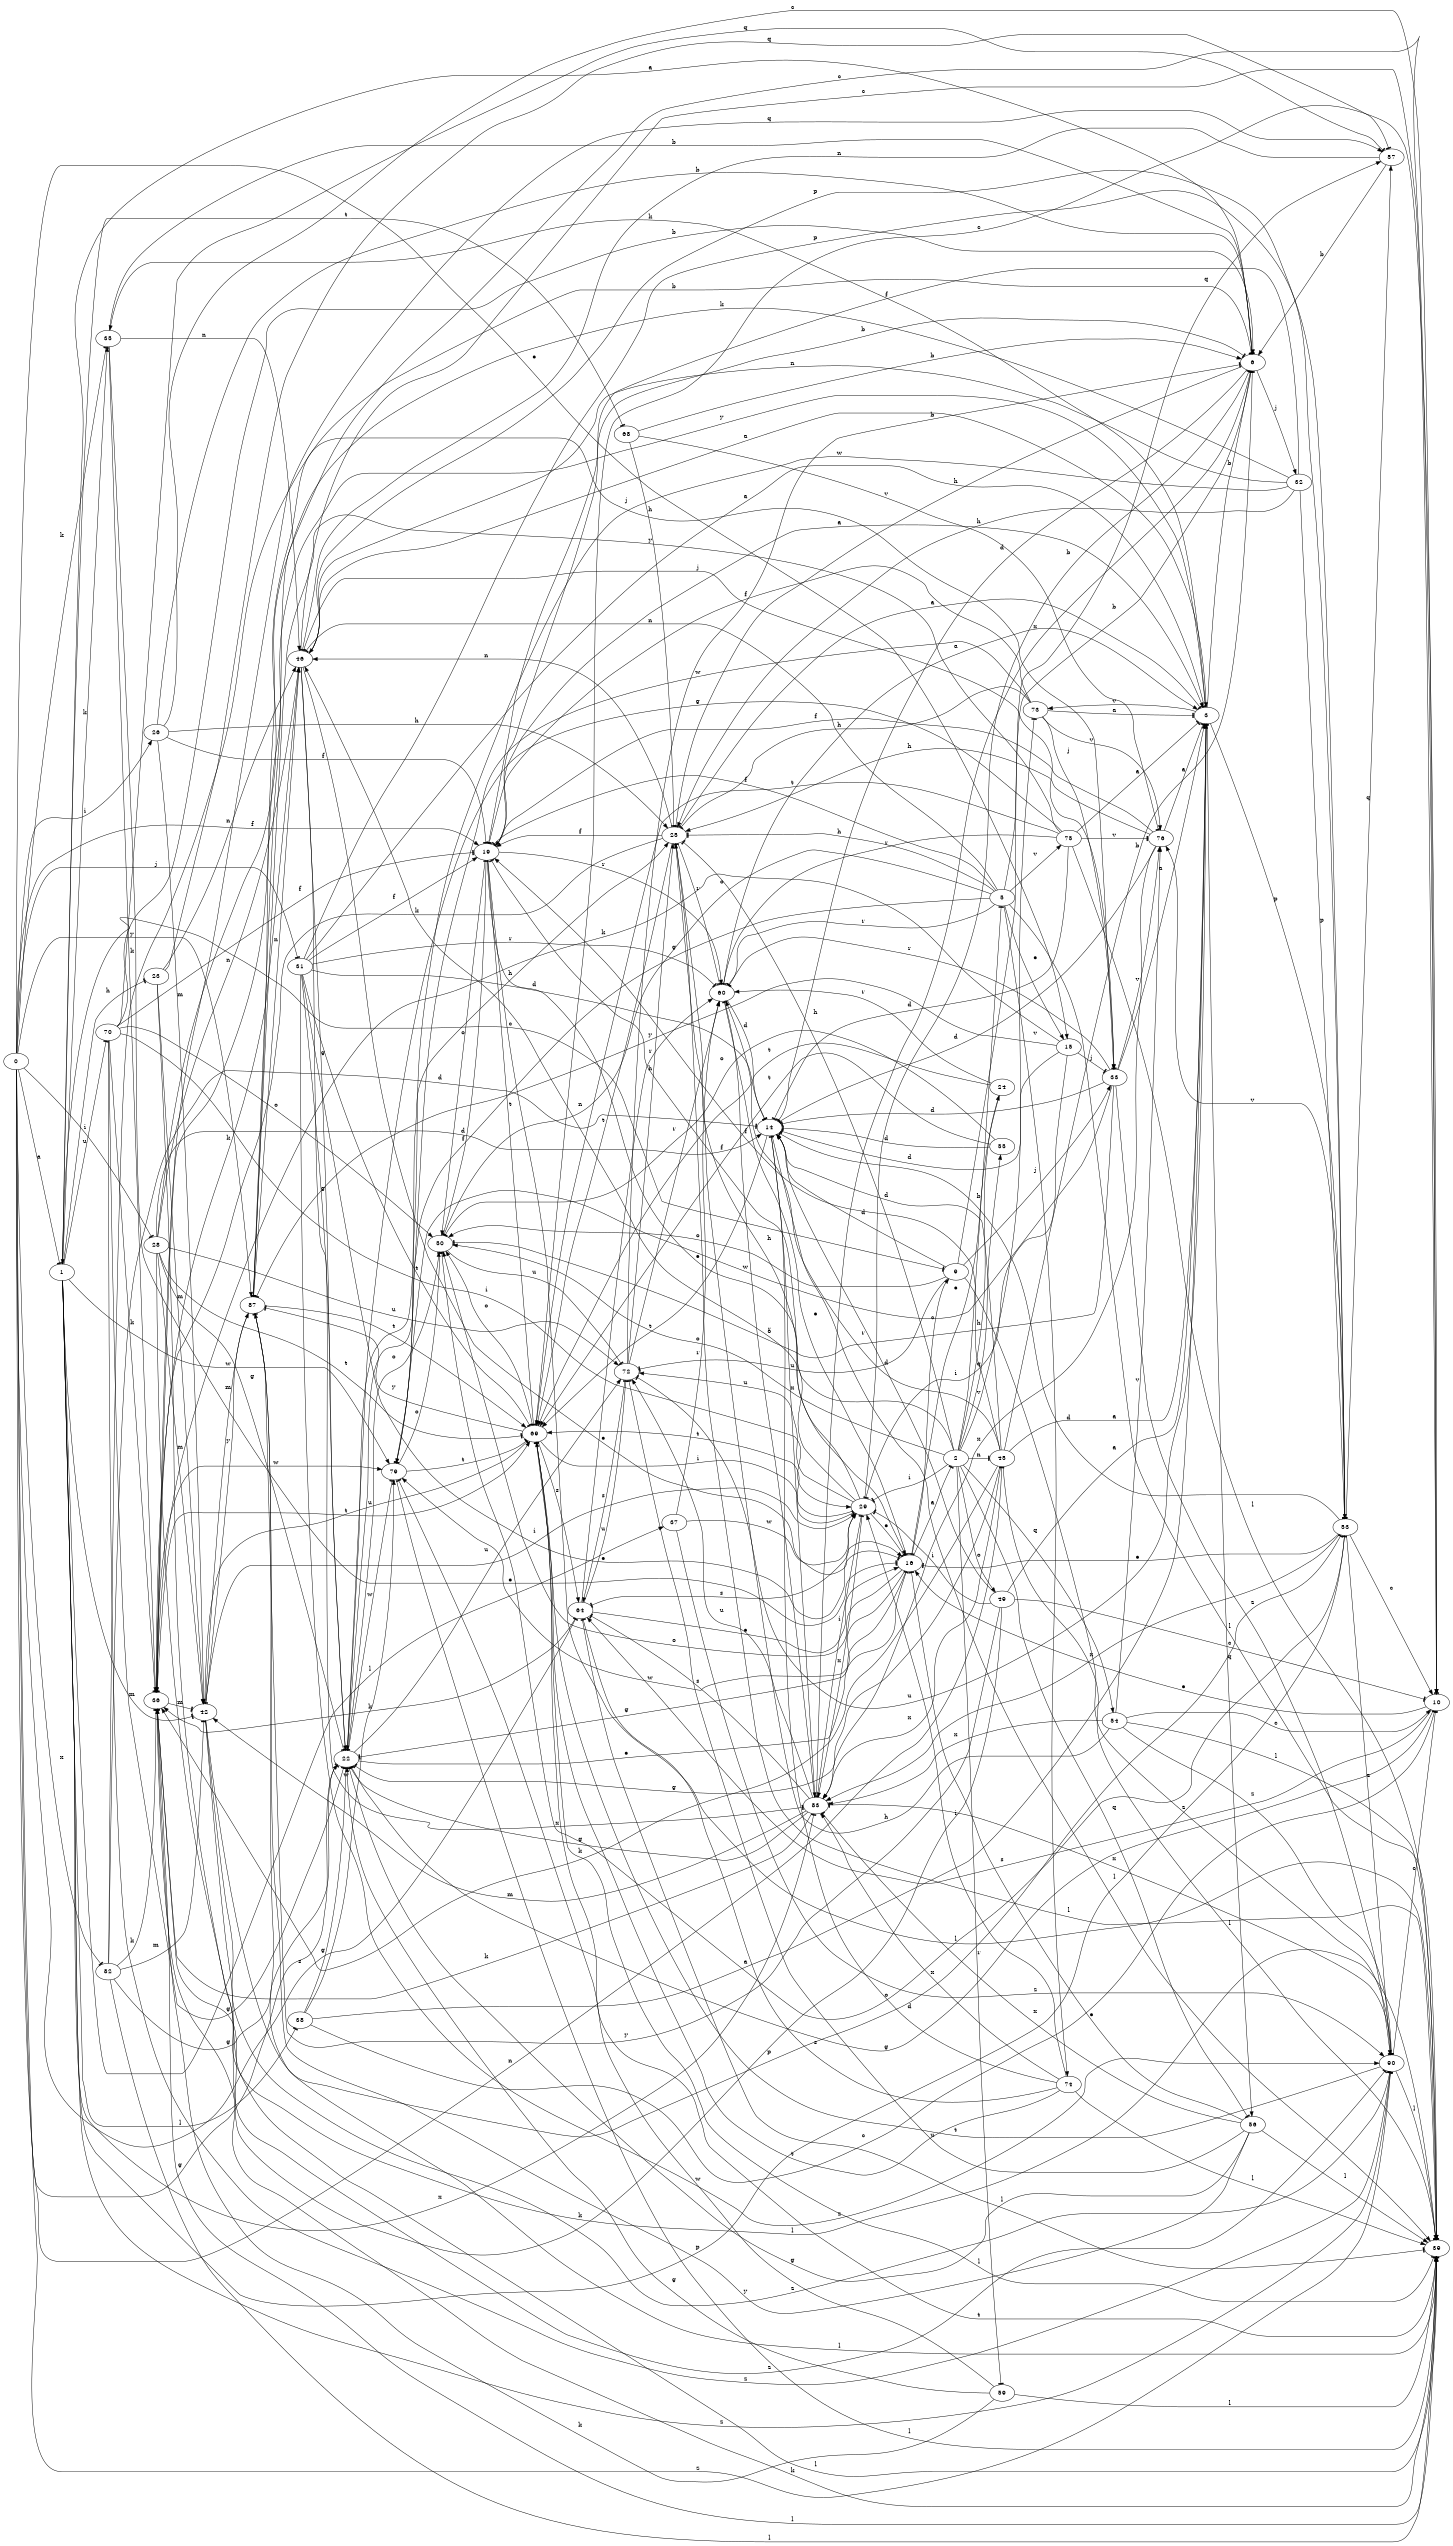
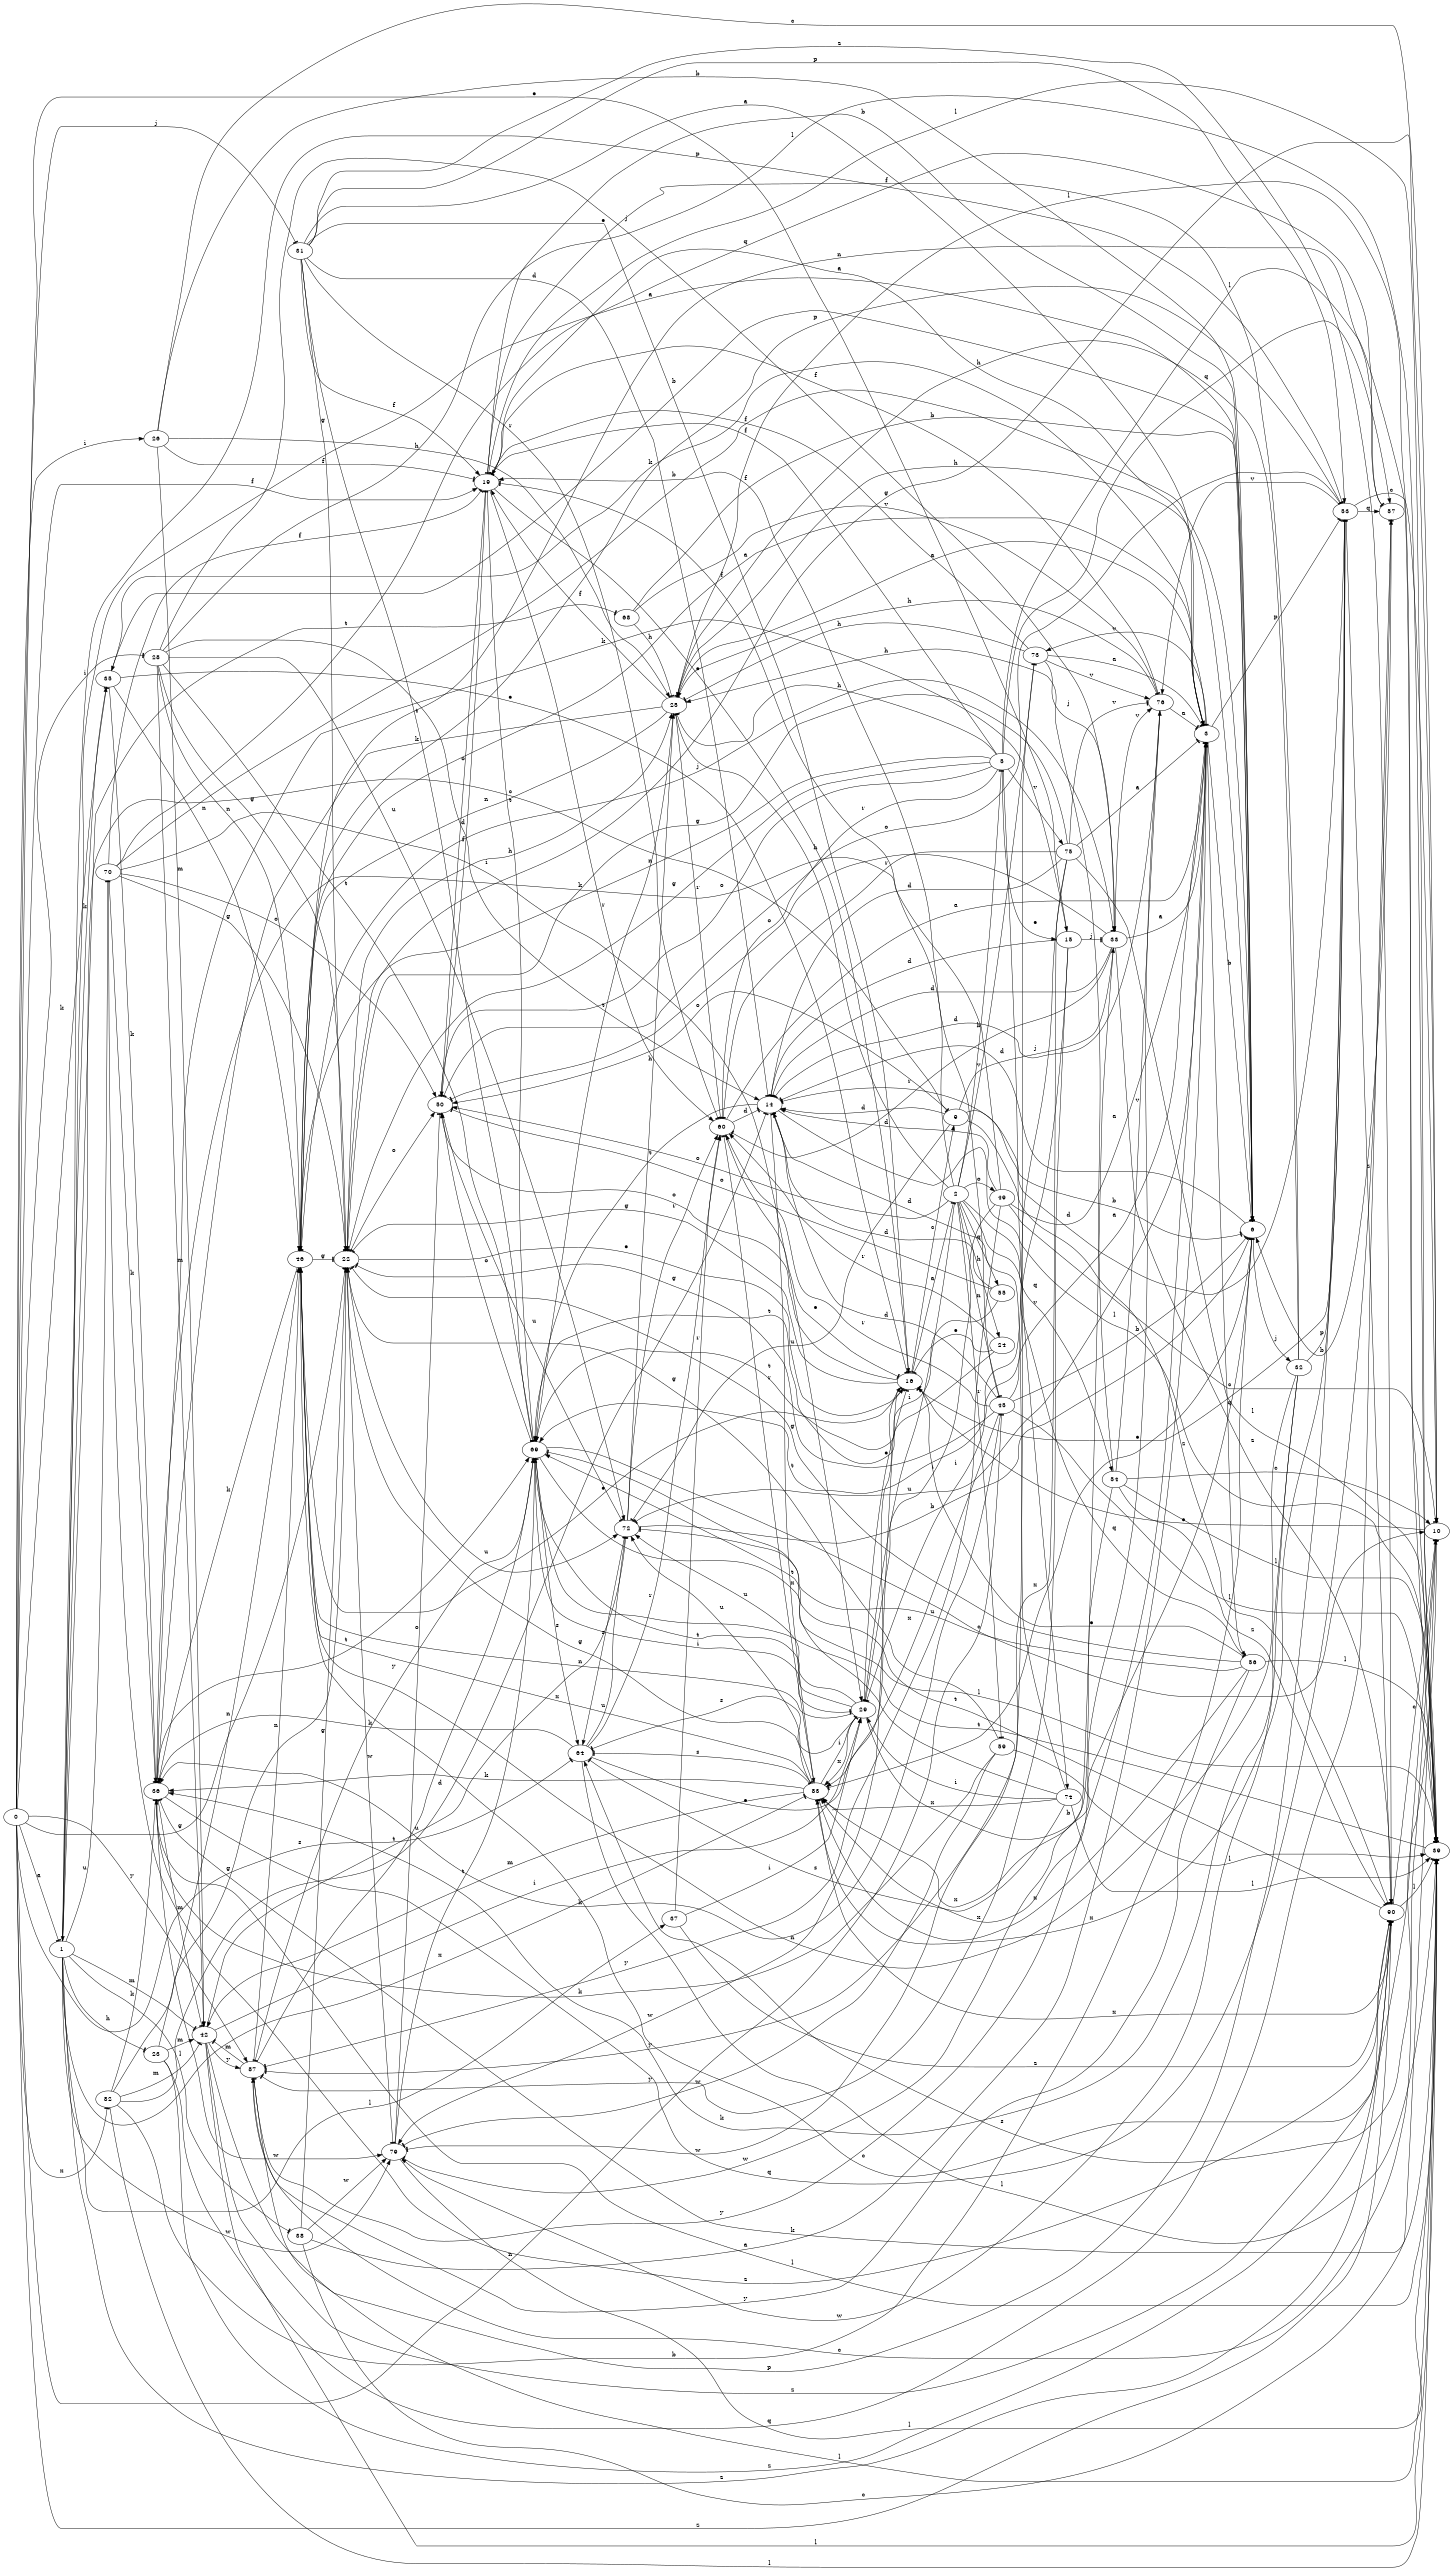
edge "29" -> "25": removed, label "h"
edge "37" -> "29": label "w" -> "i"
edge "42" -> "69": now "42" -> "72"
